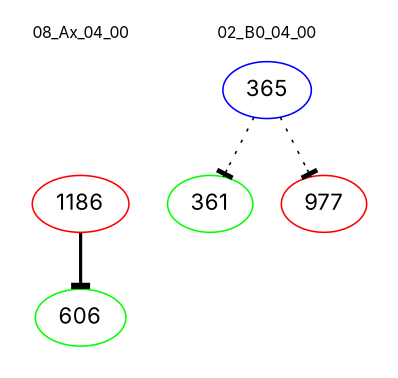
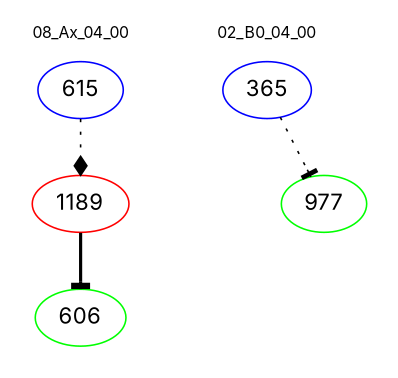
node "615": added
node "1186": label "1186" -> "1189"
node "361": removed
node "977": color red -> green
